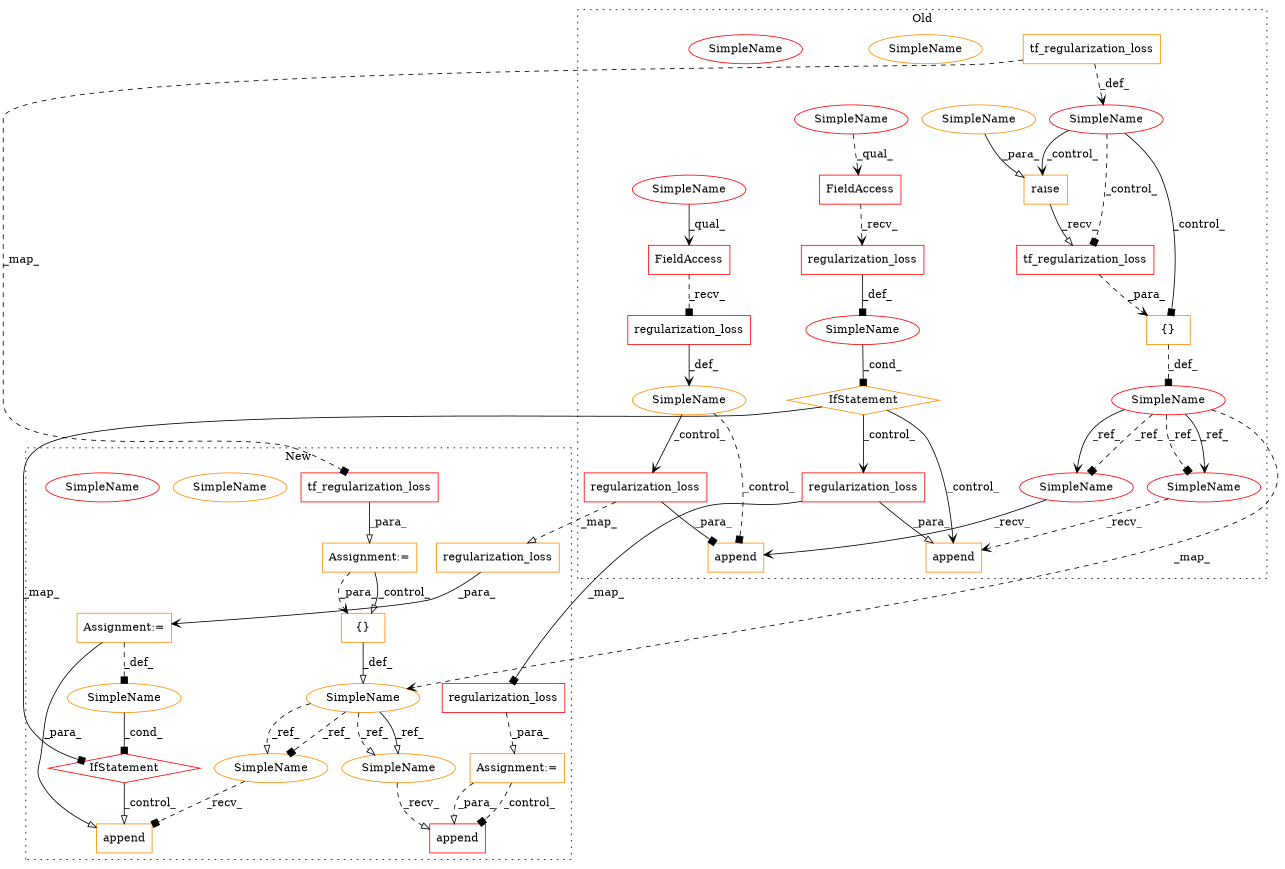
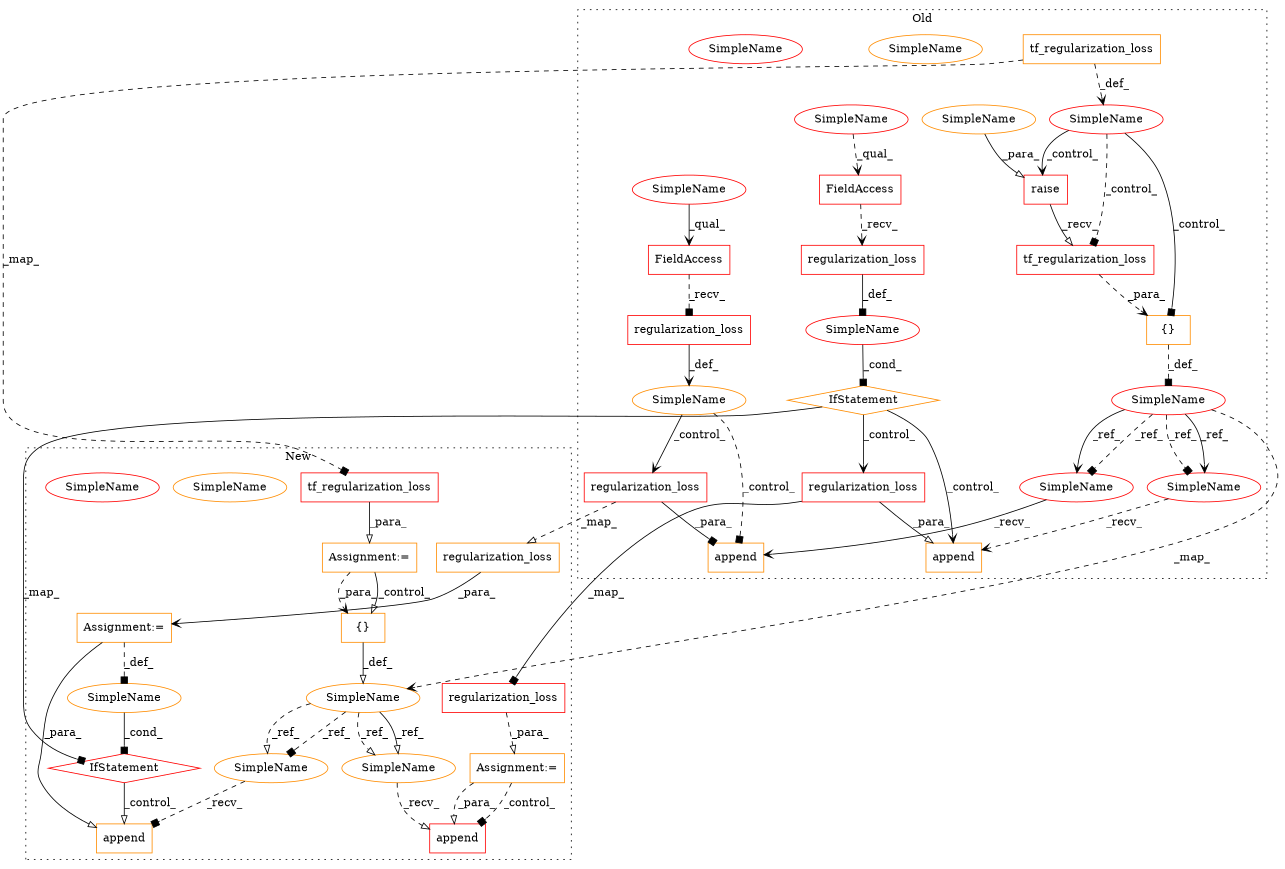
node "raise": color darkorange -> red
